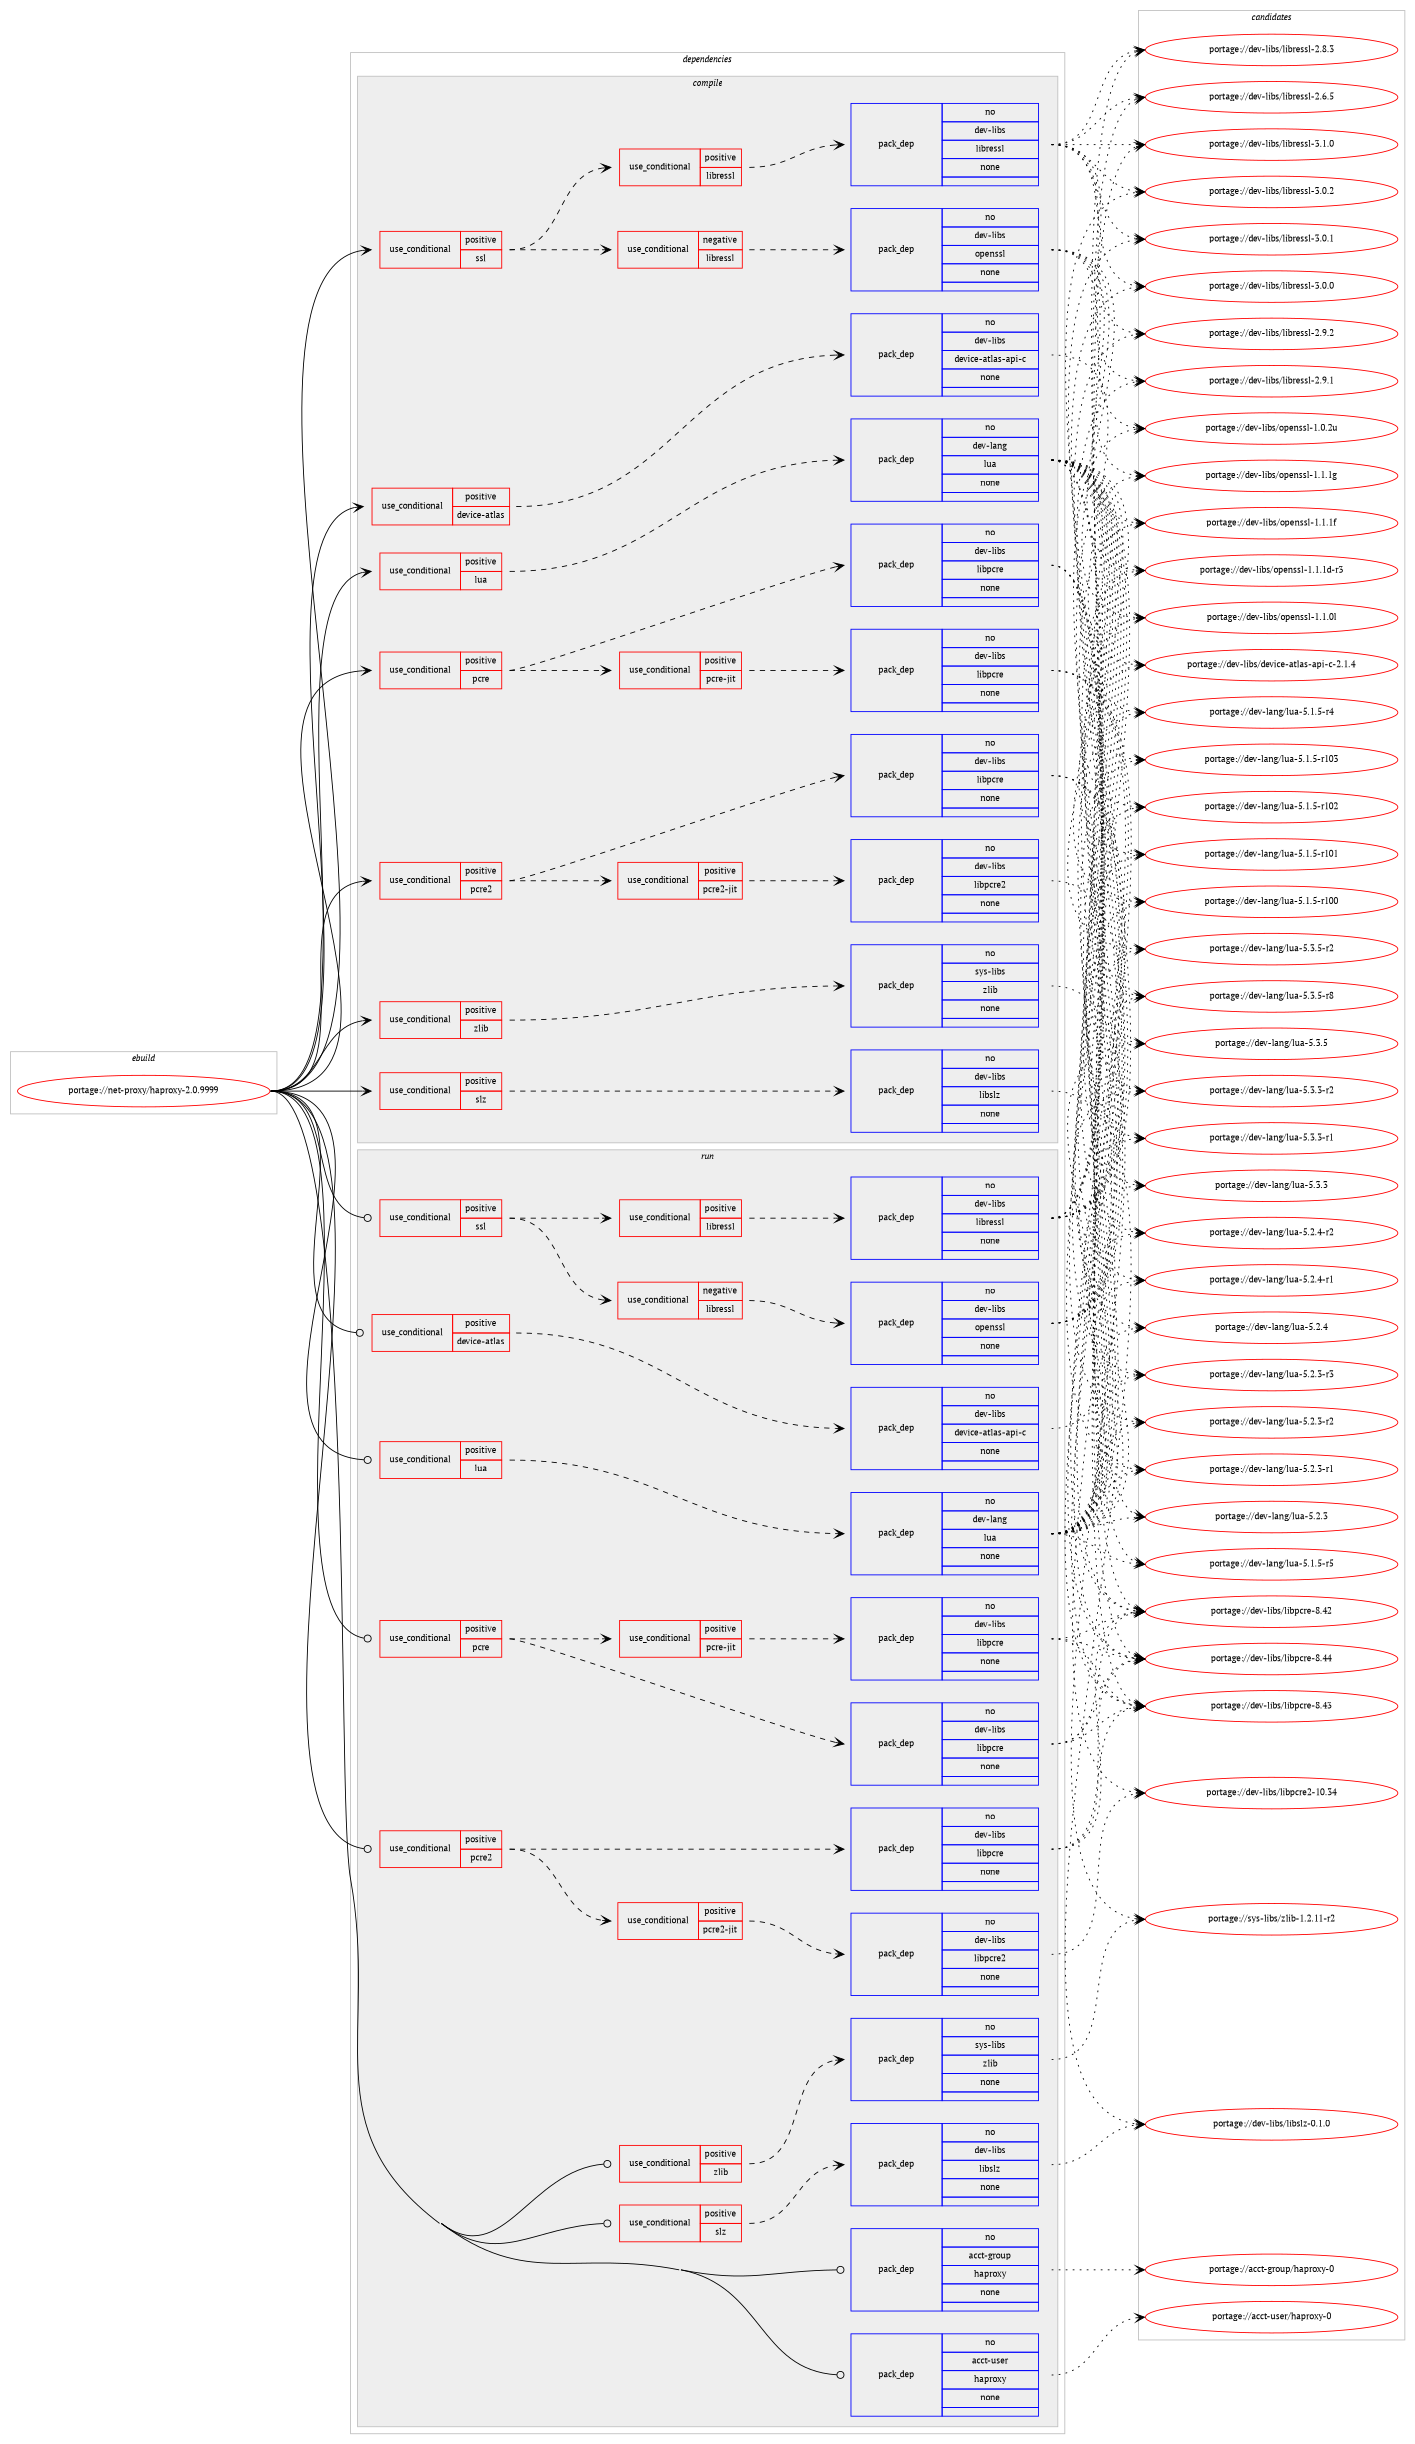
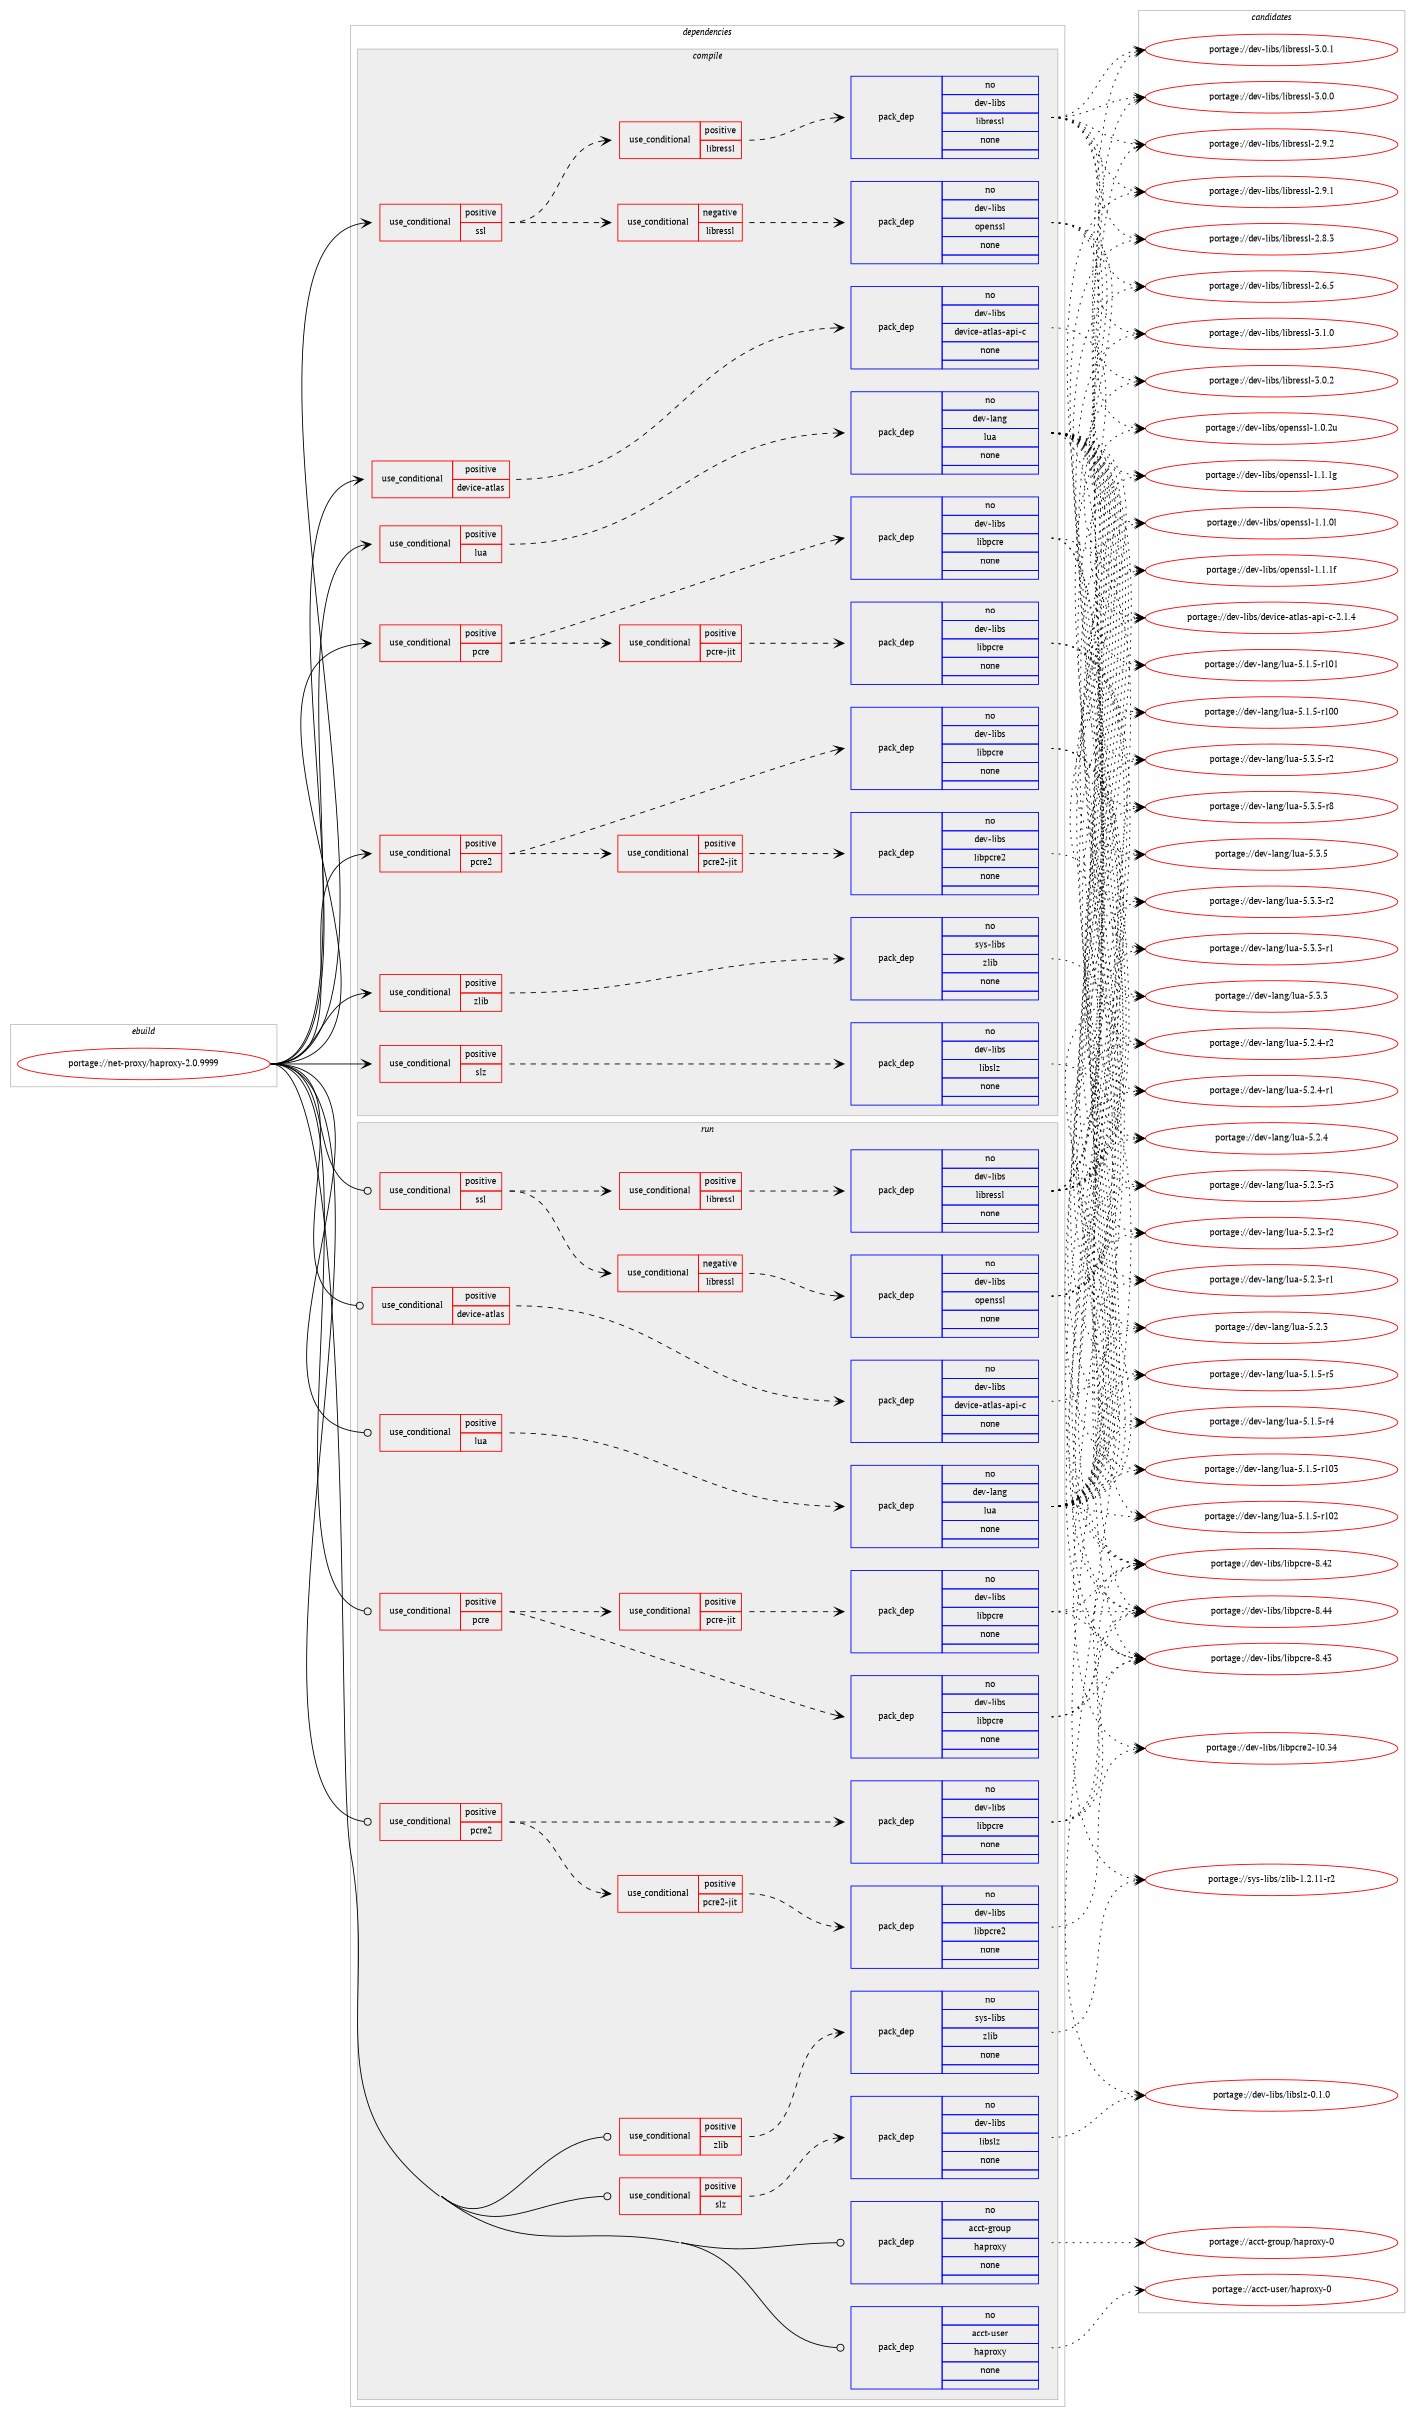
node "portage://dev-libs/openssl-1.1.1d-r3": removed
